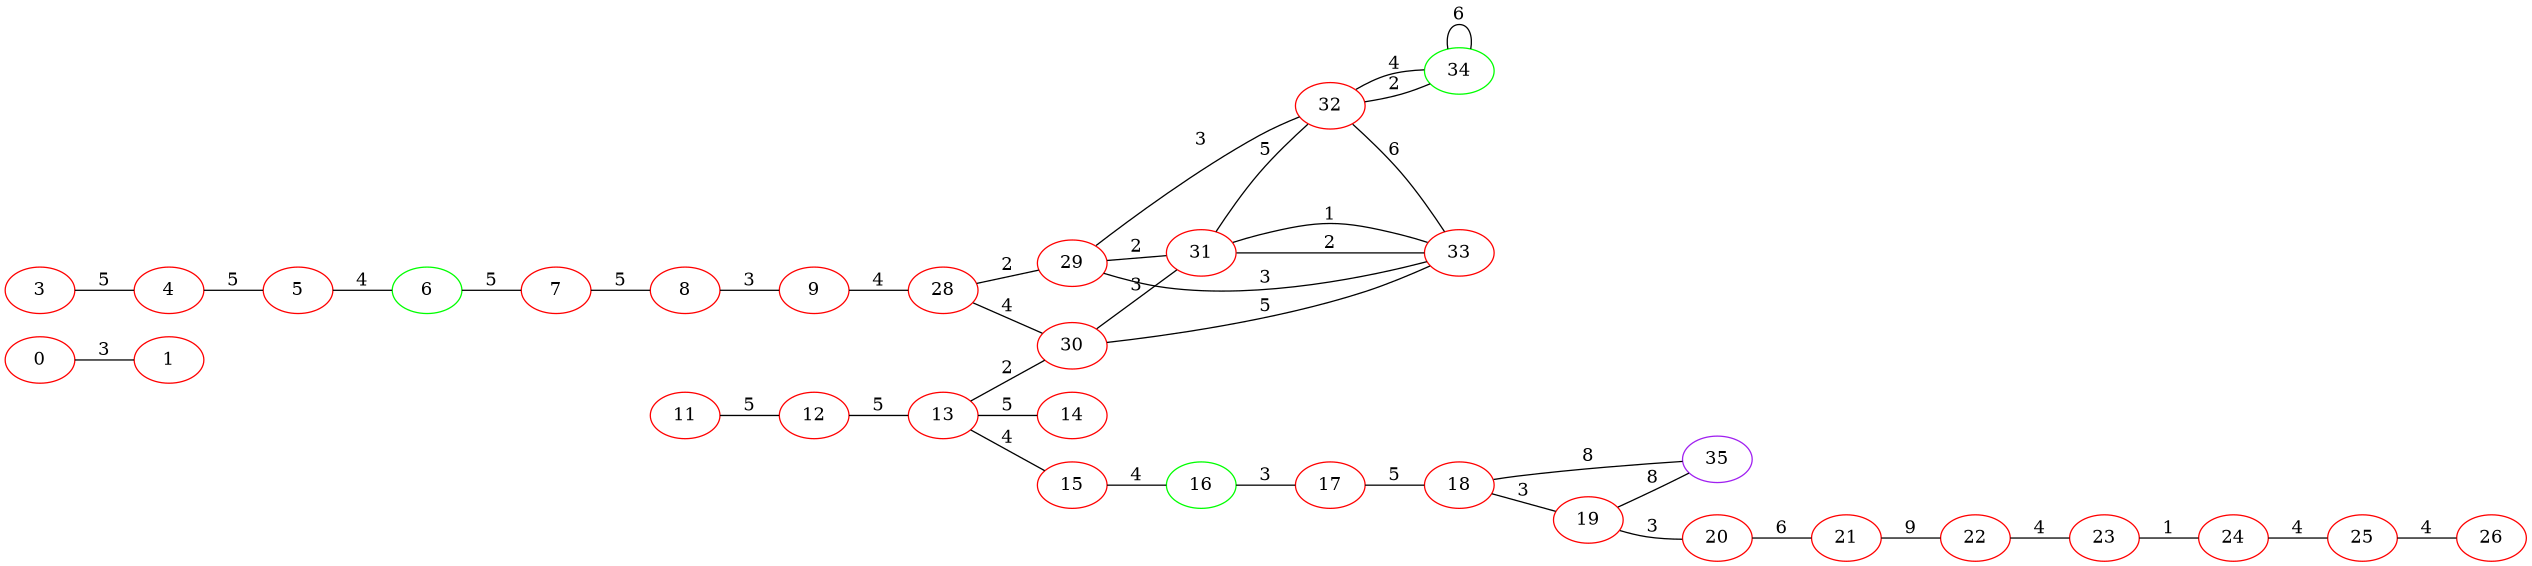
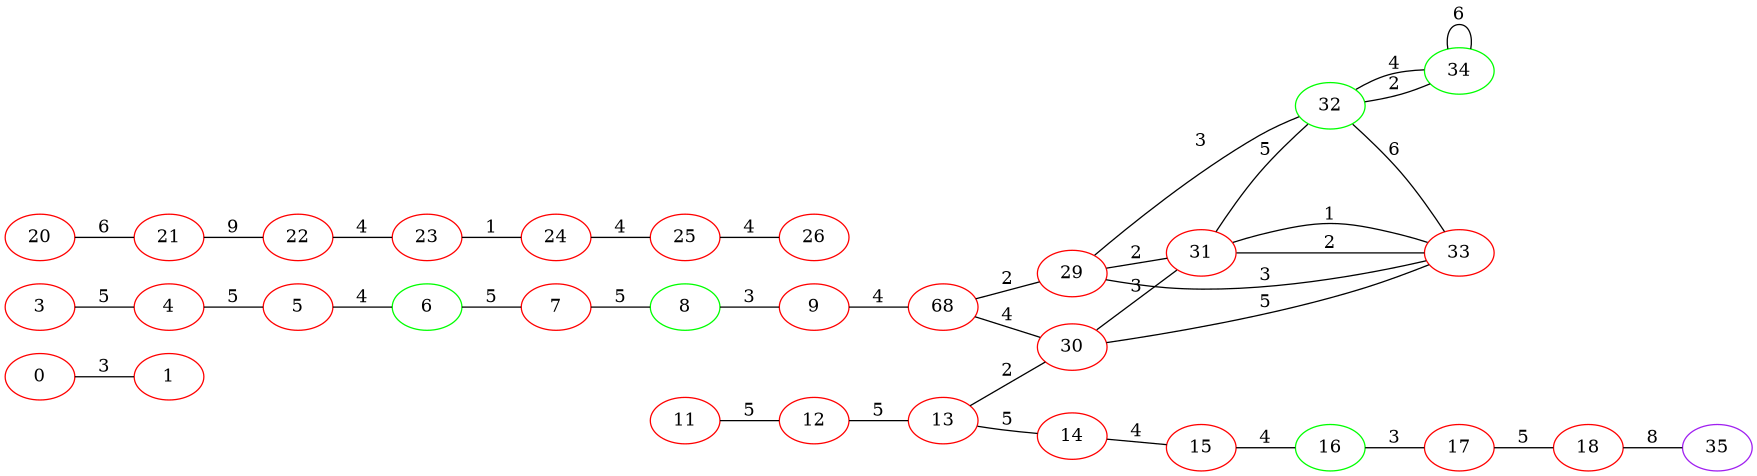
node "32": color red -> green
node "8": color red -> green
node "28": label "28" -> "68"
edge "13" -- "15": now "14" -- "15"
node "19": removed
